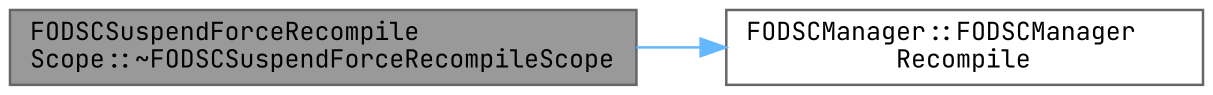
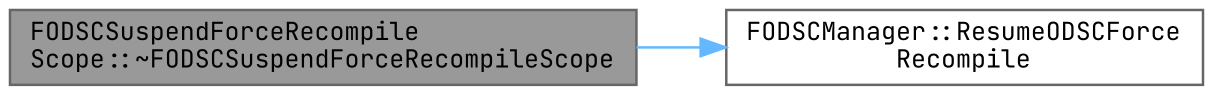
node "FODSCManager::FODSCManager Recompile": label "FODSCManager::FODSCManager Recompile" -> "FODSCManager::ResumeODSCForce Recompile"
